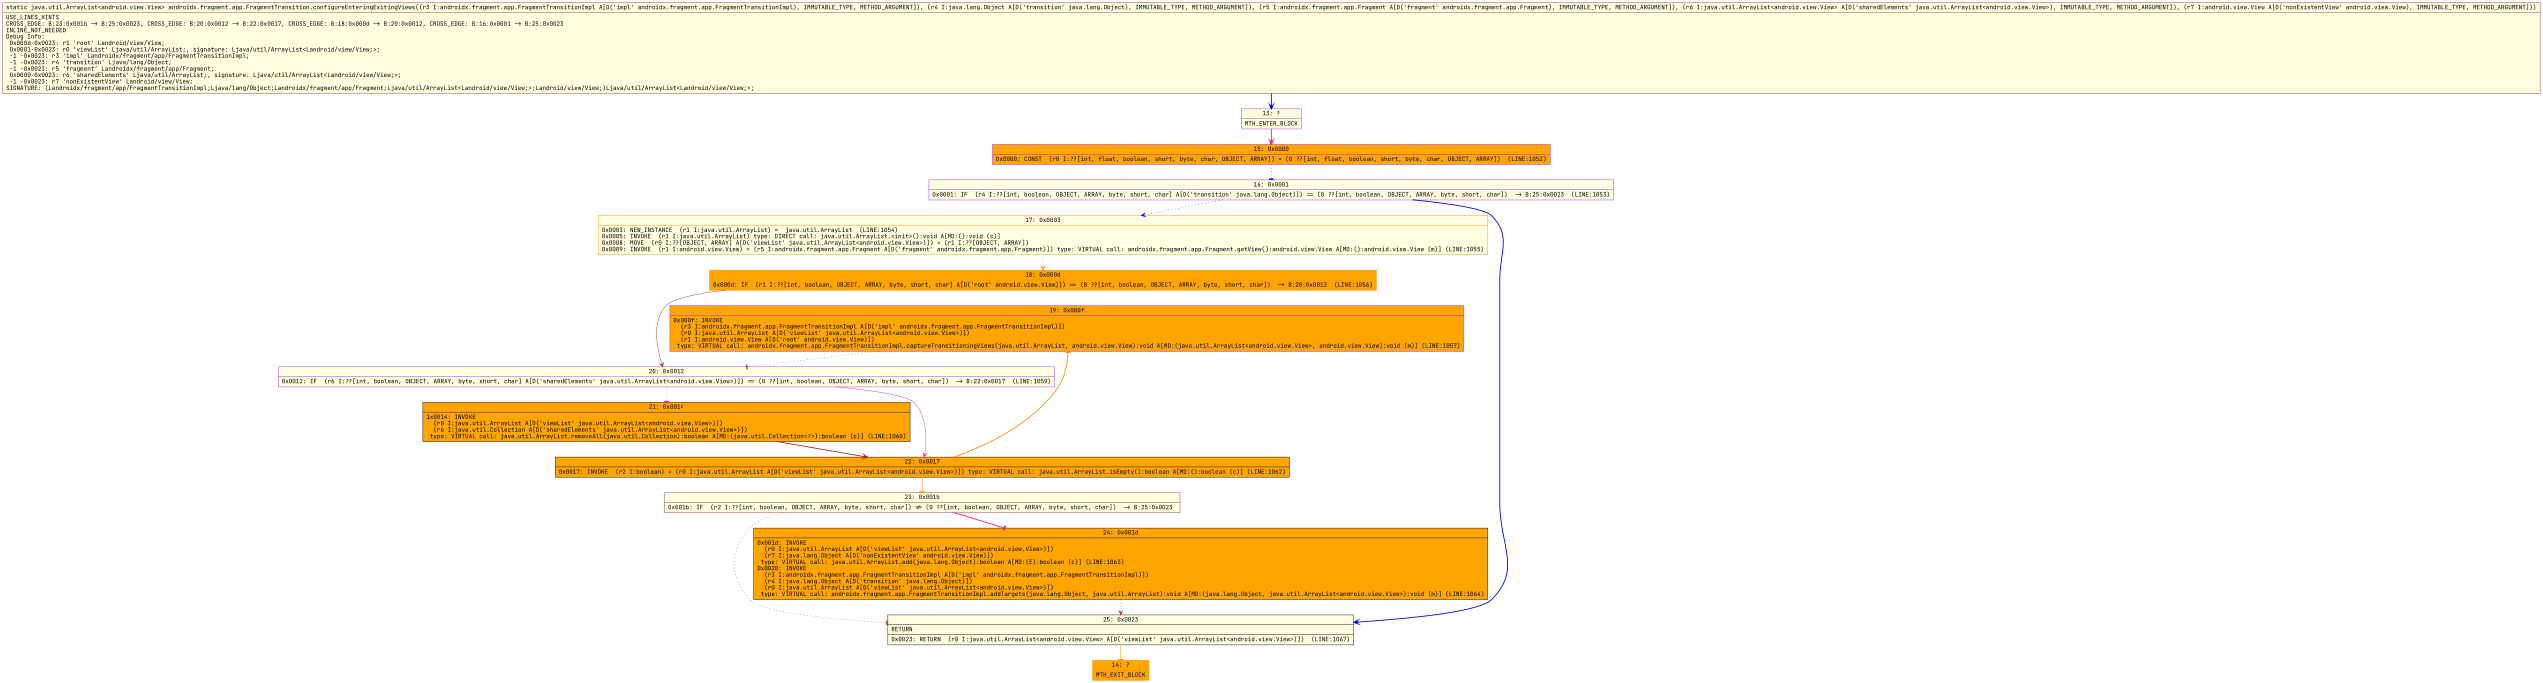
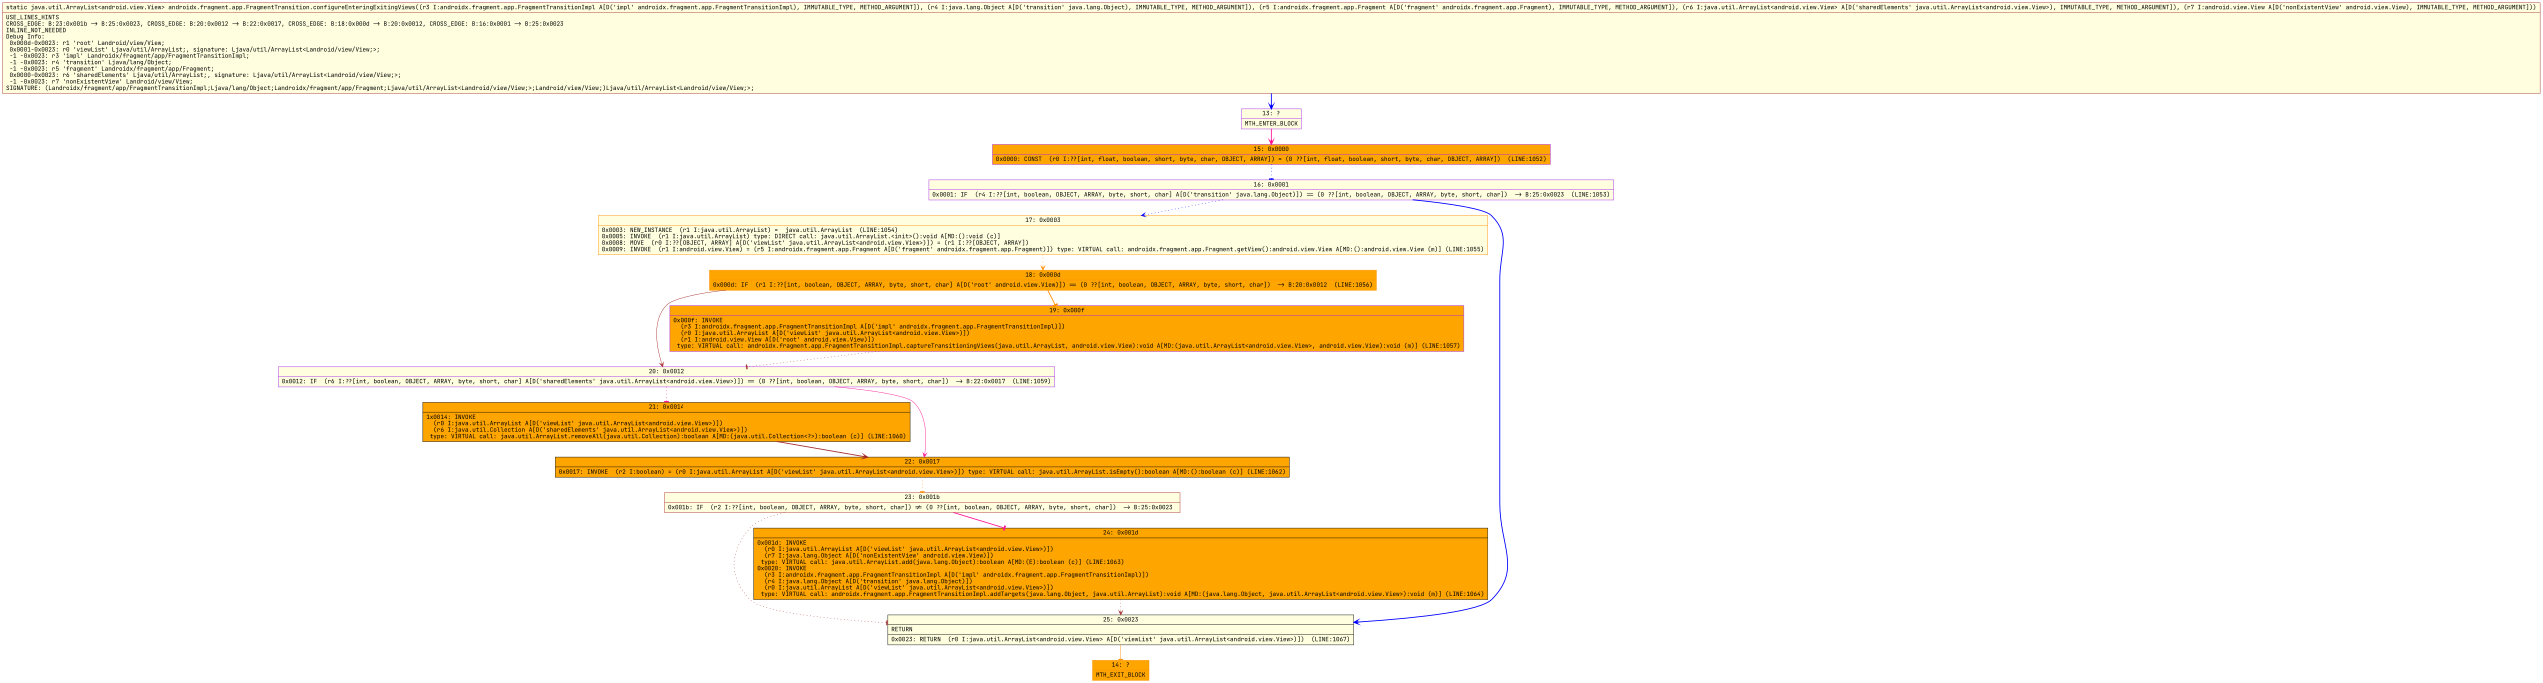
edge "22: 0x0017" -> "19: 0x000f": now "18: 0x000d" -> "19: 0x000f"
edge "22: 0x0017" -> "23: 0x001b": style solid -> dotted
